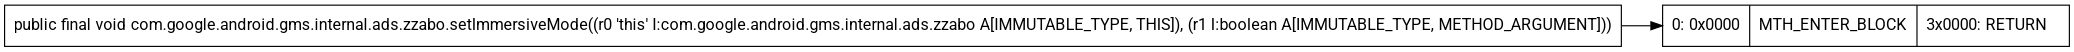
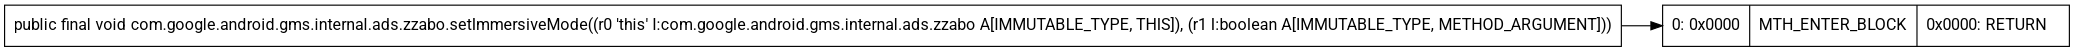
node "0: 0x0000": text "3x0000: RETURN" -> "0x0000: RETURN"
